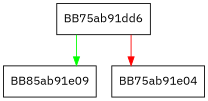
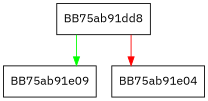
node "BB75ab91dd6": label "BB75ab91dd6" -> "BB75ab91dd8"
node "BB85ab91e09": label "BB85ab91e09" -> "BB75ab91e09"
